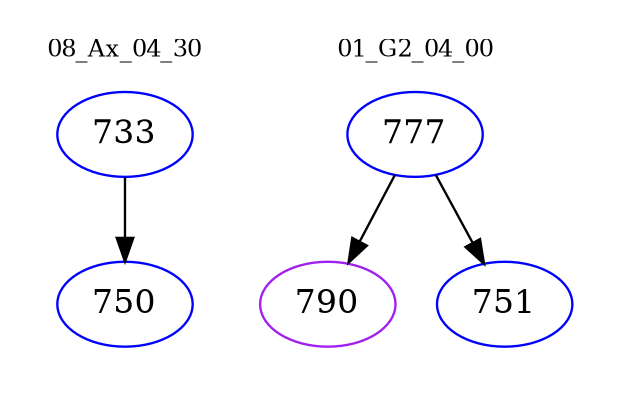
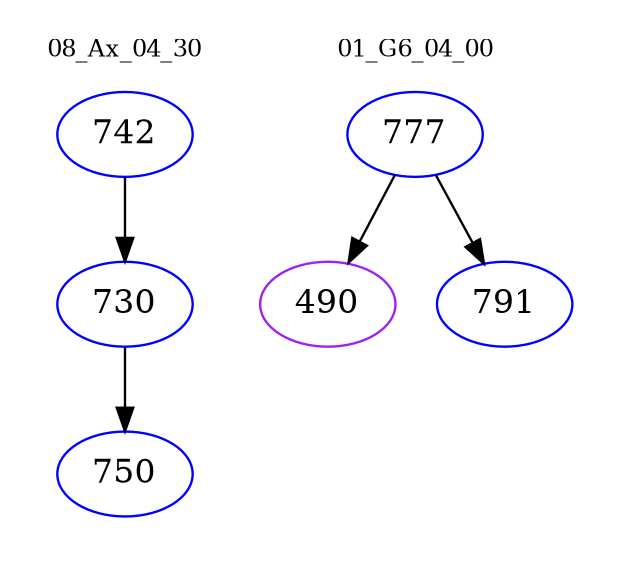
cluster "01_G2_04_00": label "01_G2_04_00" -> "01_G6_04_00"
node "733": label "733" -> "730"
node "742": added
node "790": label "790" -> "490"
node "751": label "751" -> "791"
